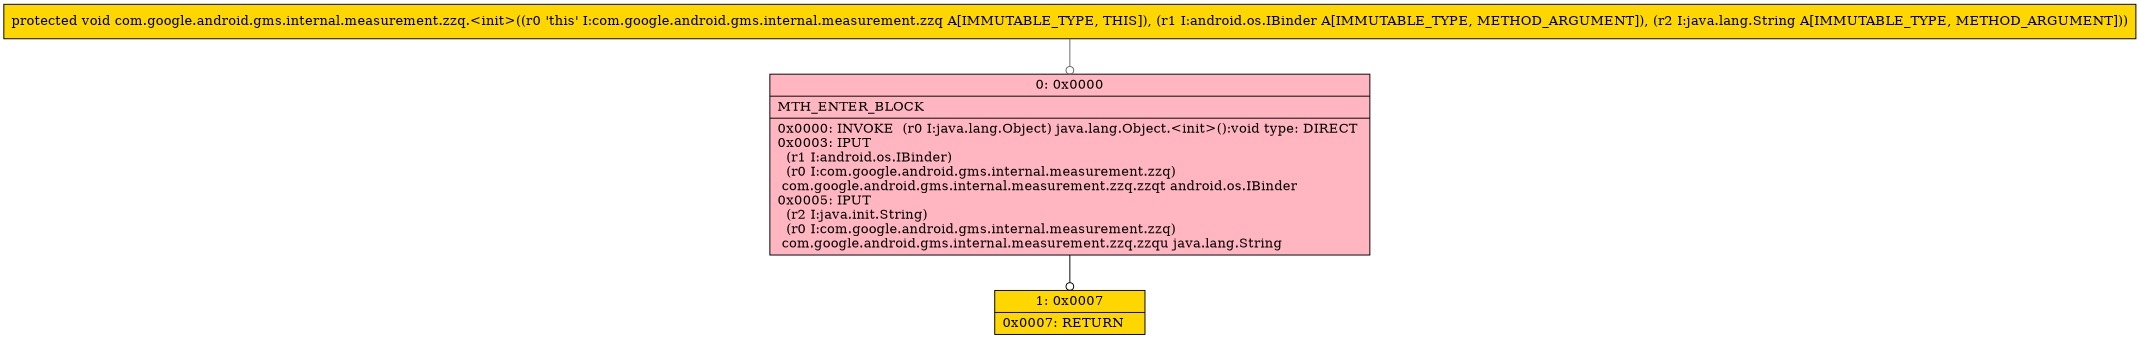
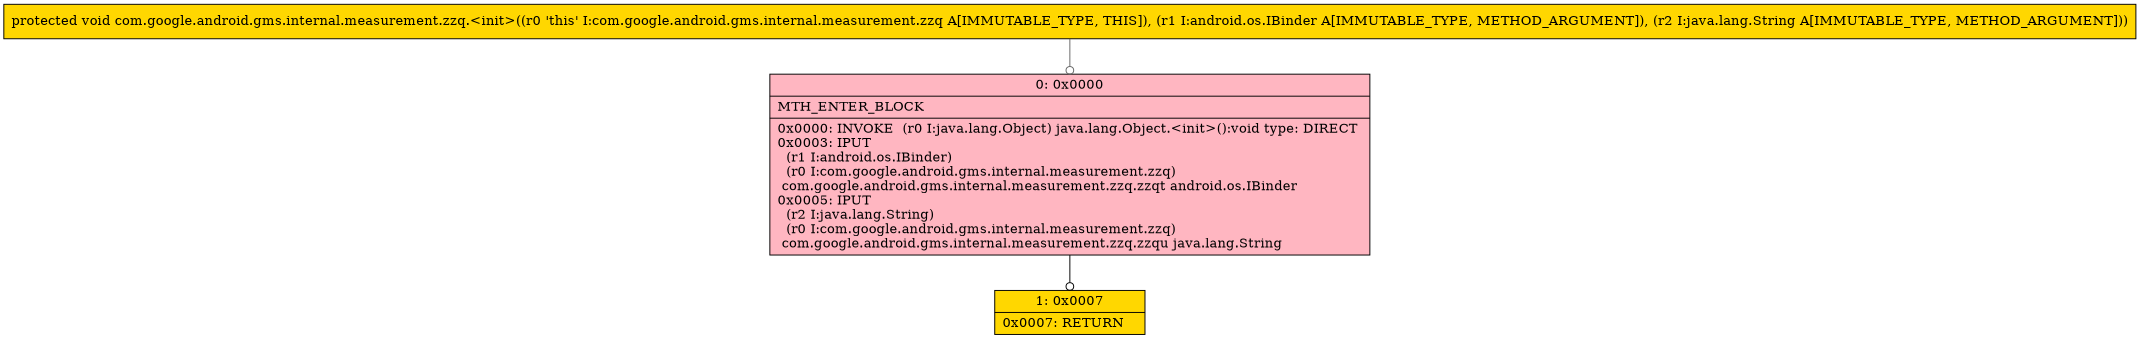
node "0: 0x0000": text "(r2 I:java.init.String)" -> "(r2 I:java.lang.String)"
